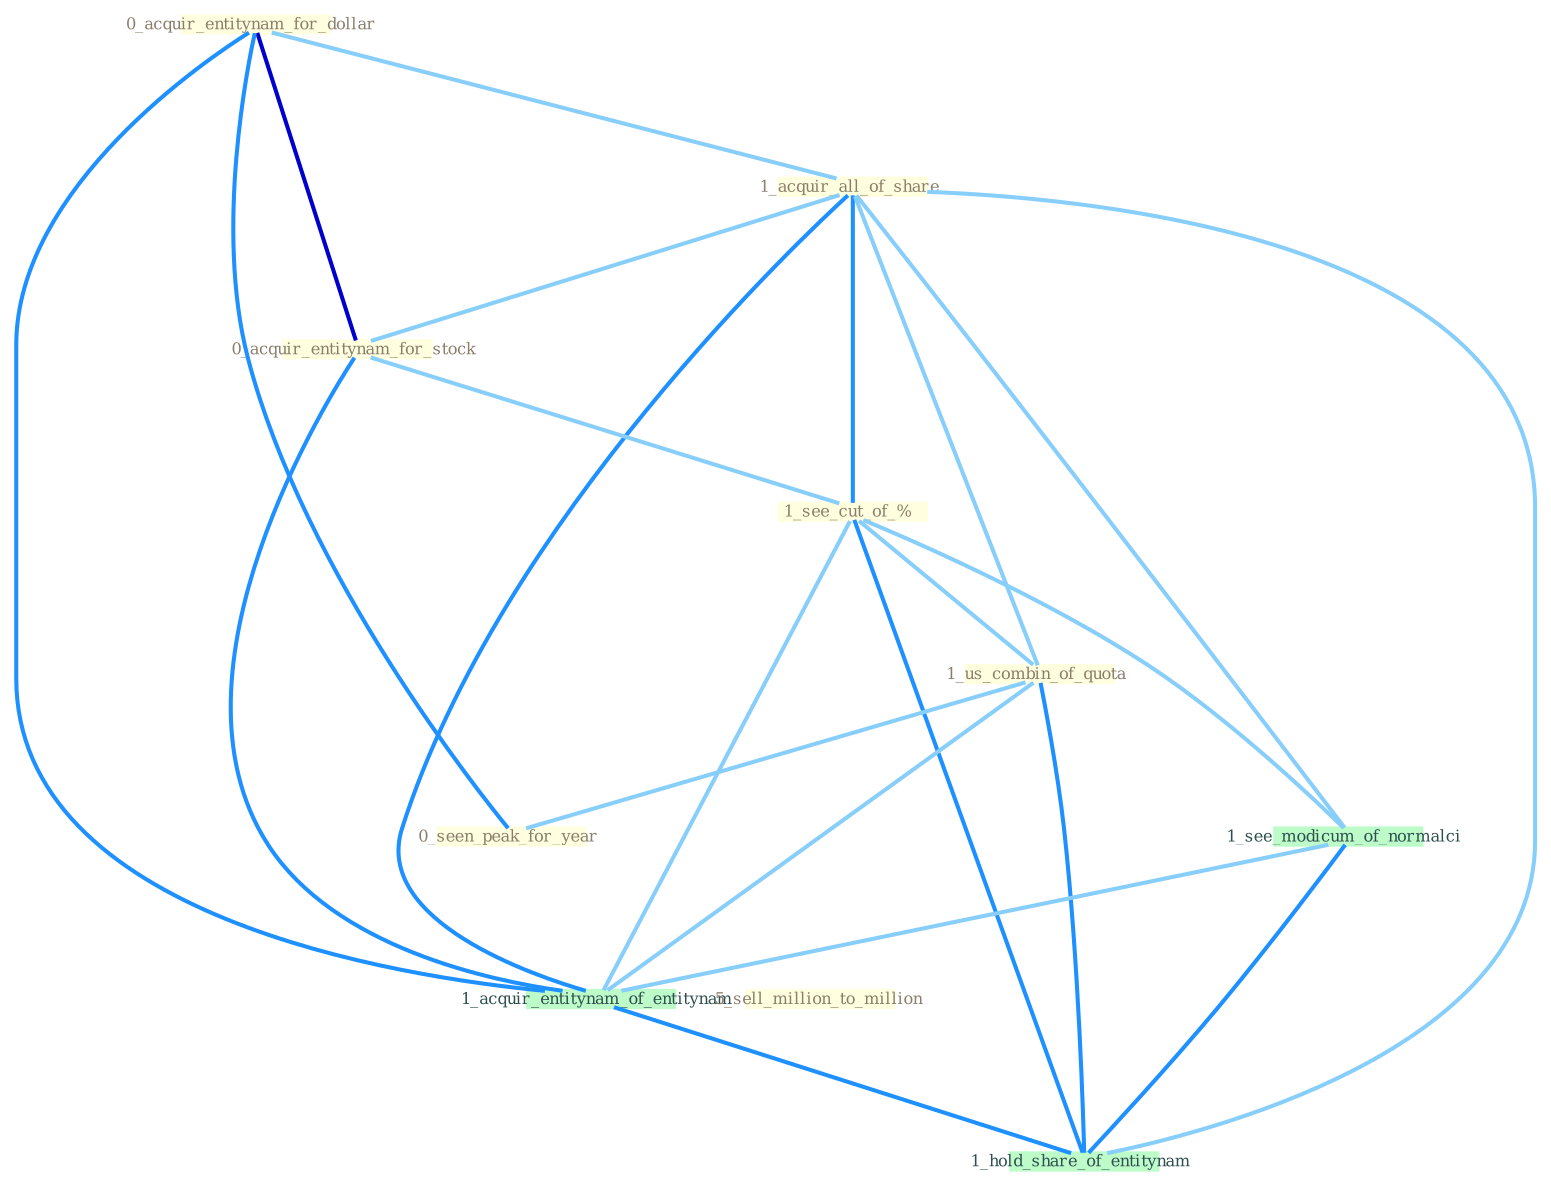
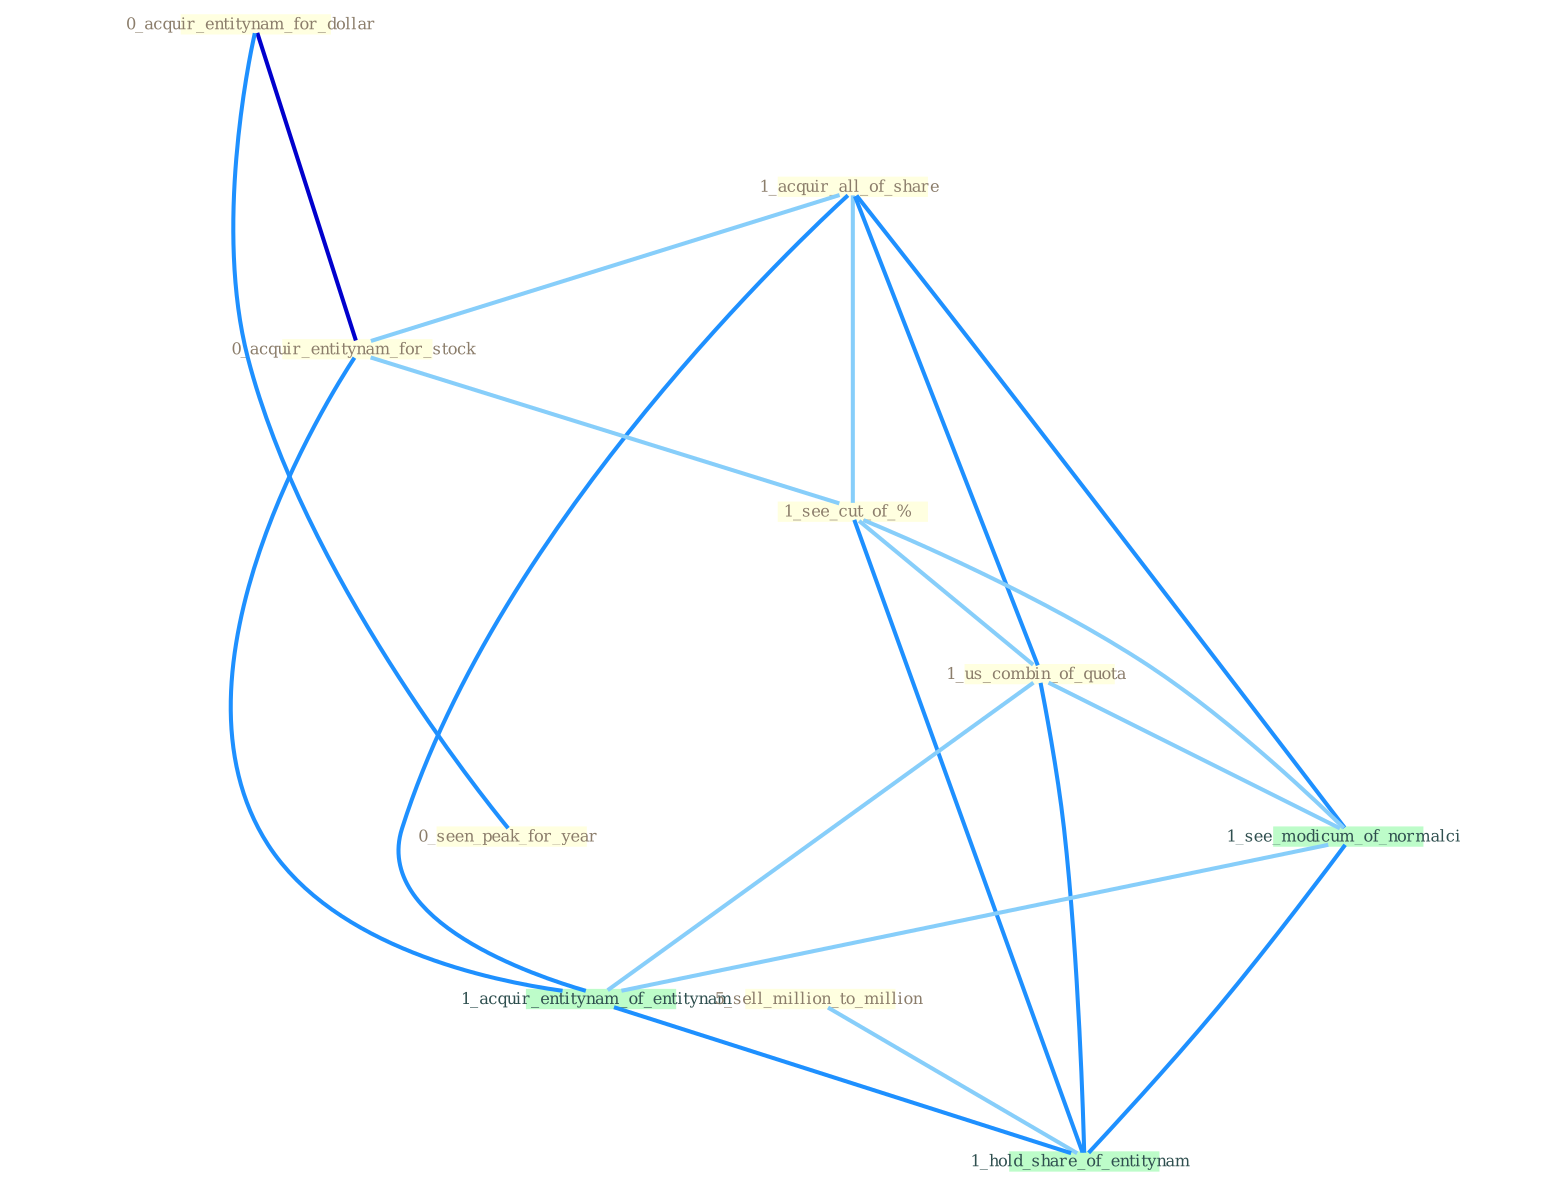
edge "0_acquir_entitynam_for_dollar" -- "1_acquir_all_of_share": removed
edge "1_acquir_all_of_share" -- "1_see_cut_of_%": color #1e90ff -> #87cefa
edge "1_acquir_all_of_share" -- "1_us_combin_of_quota": color #87cefa -> #1e90ff
edge "1_acquir_all_of_share" -- "1_see_modicum_of_normalci": color #87cefa -> #1e90ff
edge "1_acquir_all_of_share" -- "1_hold_share_of_entitynam": now "5_sell_million_to_million" -- "1_hold_share_of_entitynam"
edge "0_acquir_entitynam_for_dollar" -- "1_acquir_entitynam_of_entitynam": removed
edge "1_see_cut_of_%" -- "1_acquir_entitynam_of_entitynam": removed
edge "1_us_combin_of_quota" -- "0_seen_peak_for_year": now "1_us_combin_of_quota" -- "1_see_modicum_of_normalci"
